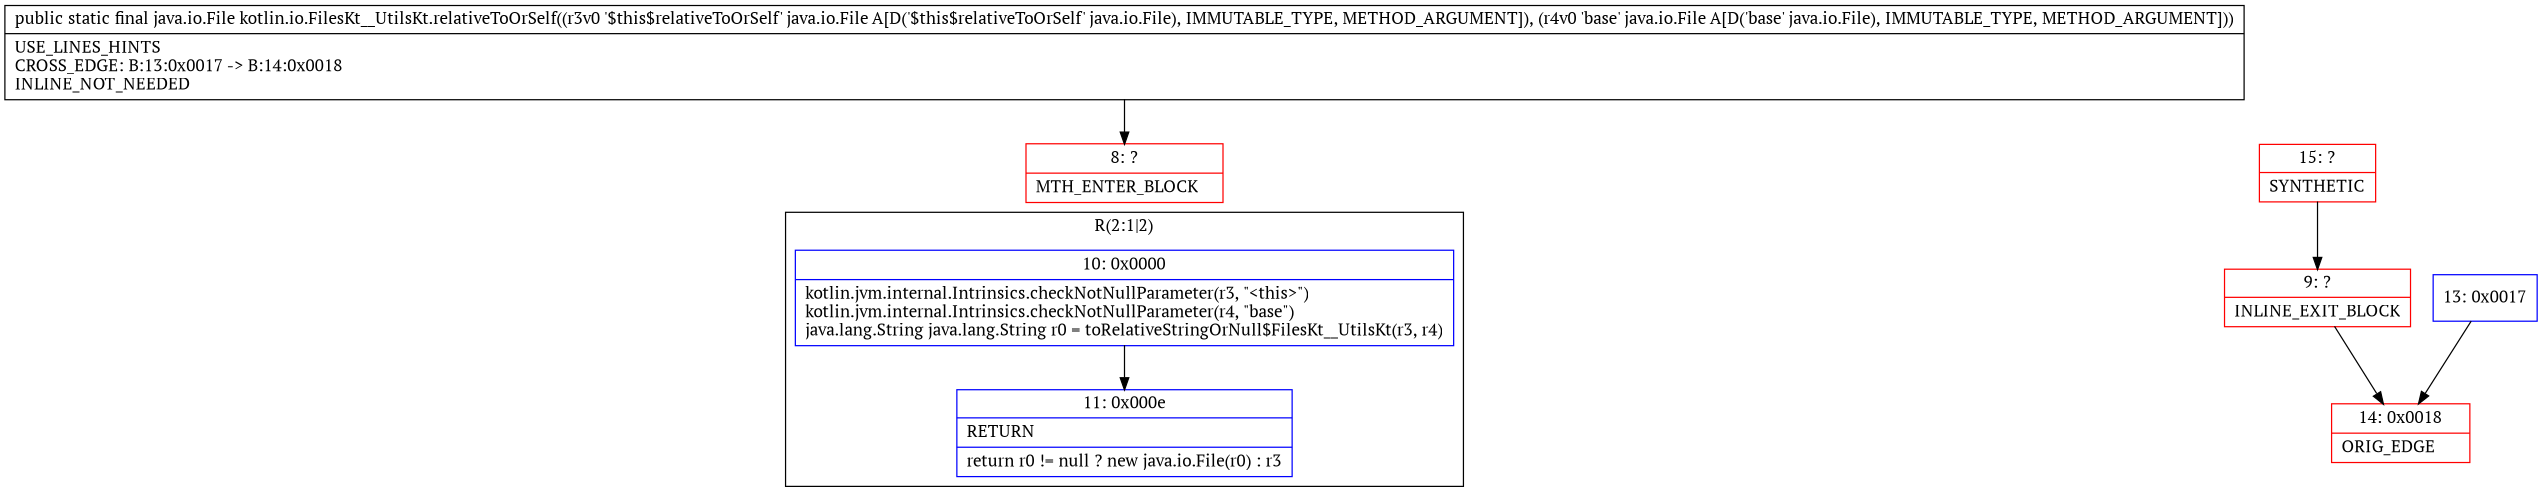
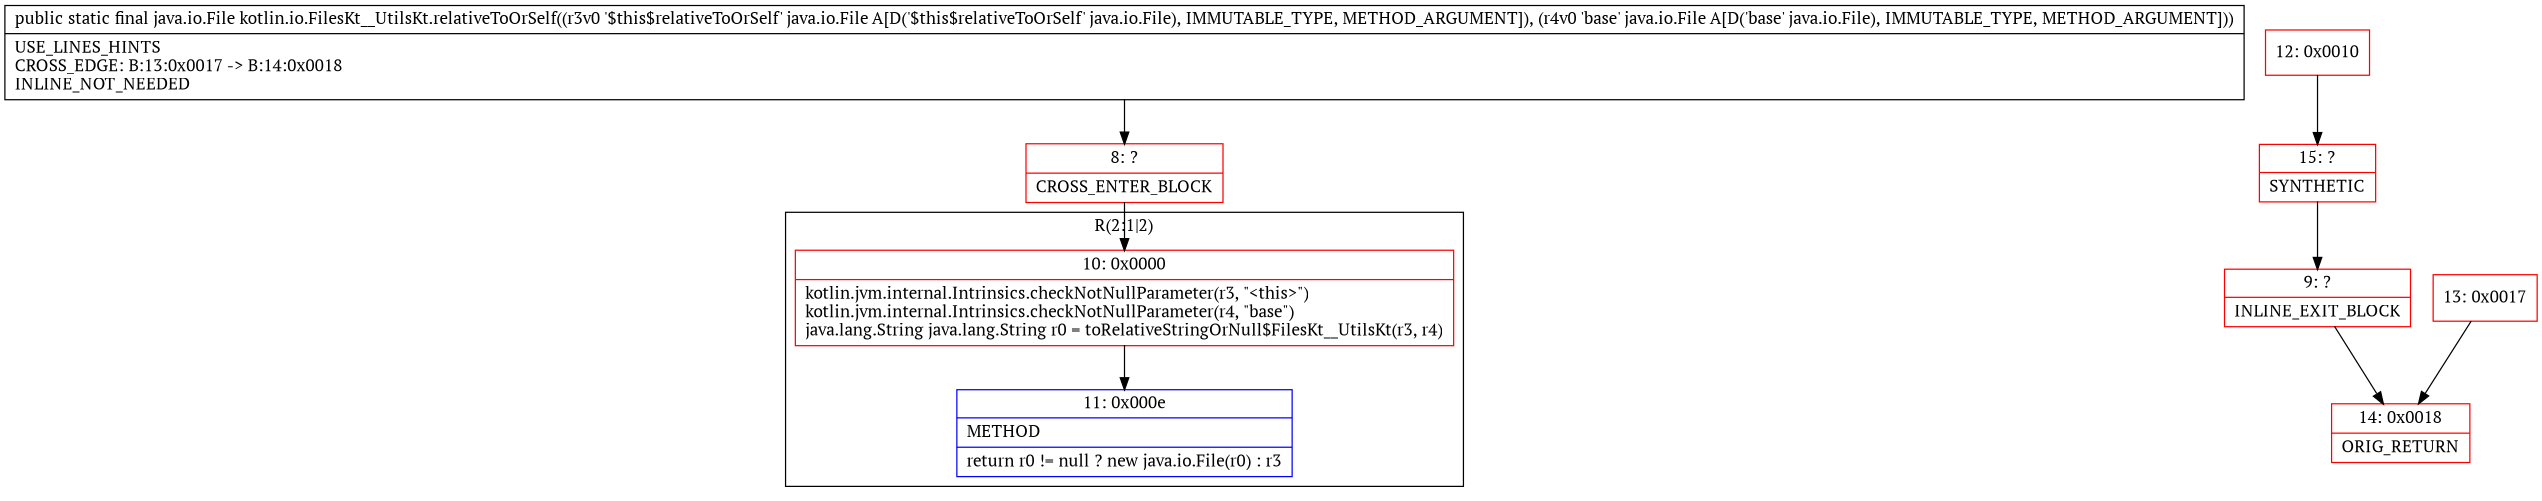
node "12: 0x0010": added
node "8: ?": text "MTH_ENTER_BLOCK" -> "CROSS_ENTER_BLOCK"
edge "8: ?" -> "10: 0x0000": added
node "10: 0x0000": color blue -> red
node "13: 0x0017": color blue -> red
node "11: 0x000e": text "RETURN" -> "METHOD"
node "14: 0x0018": text "ORIG_EDGE" -> "ORIG_RETURN"
